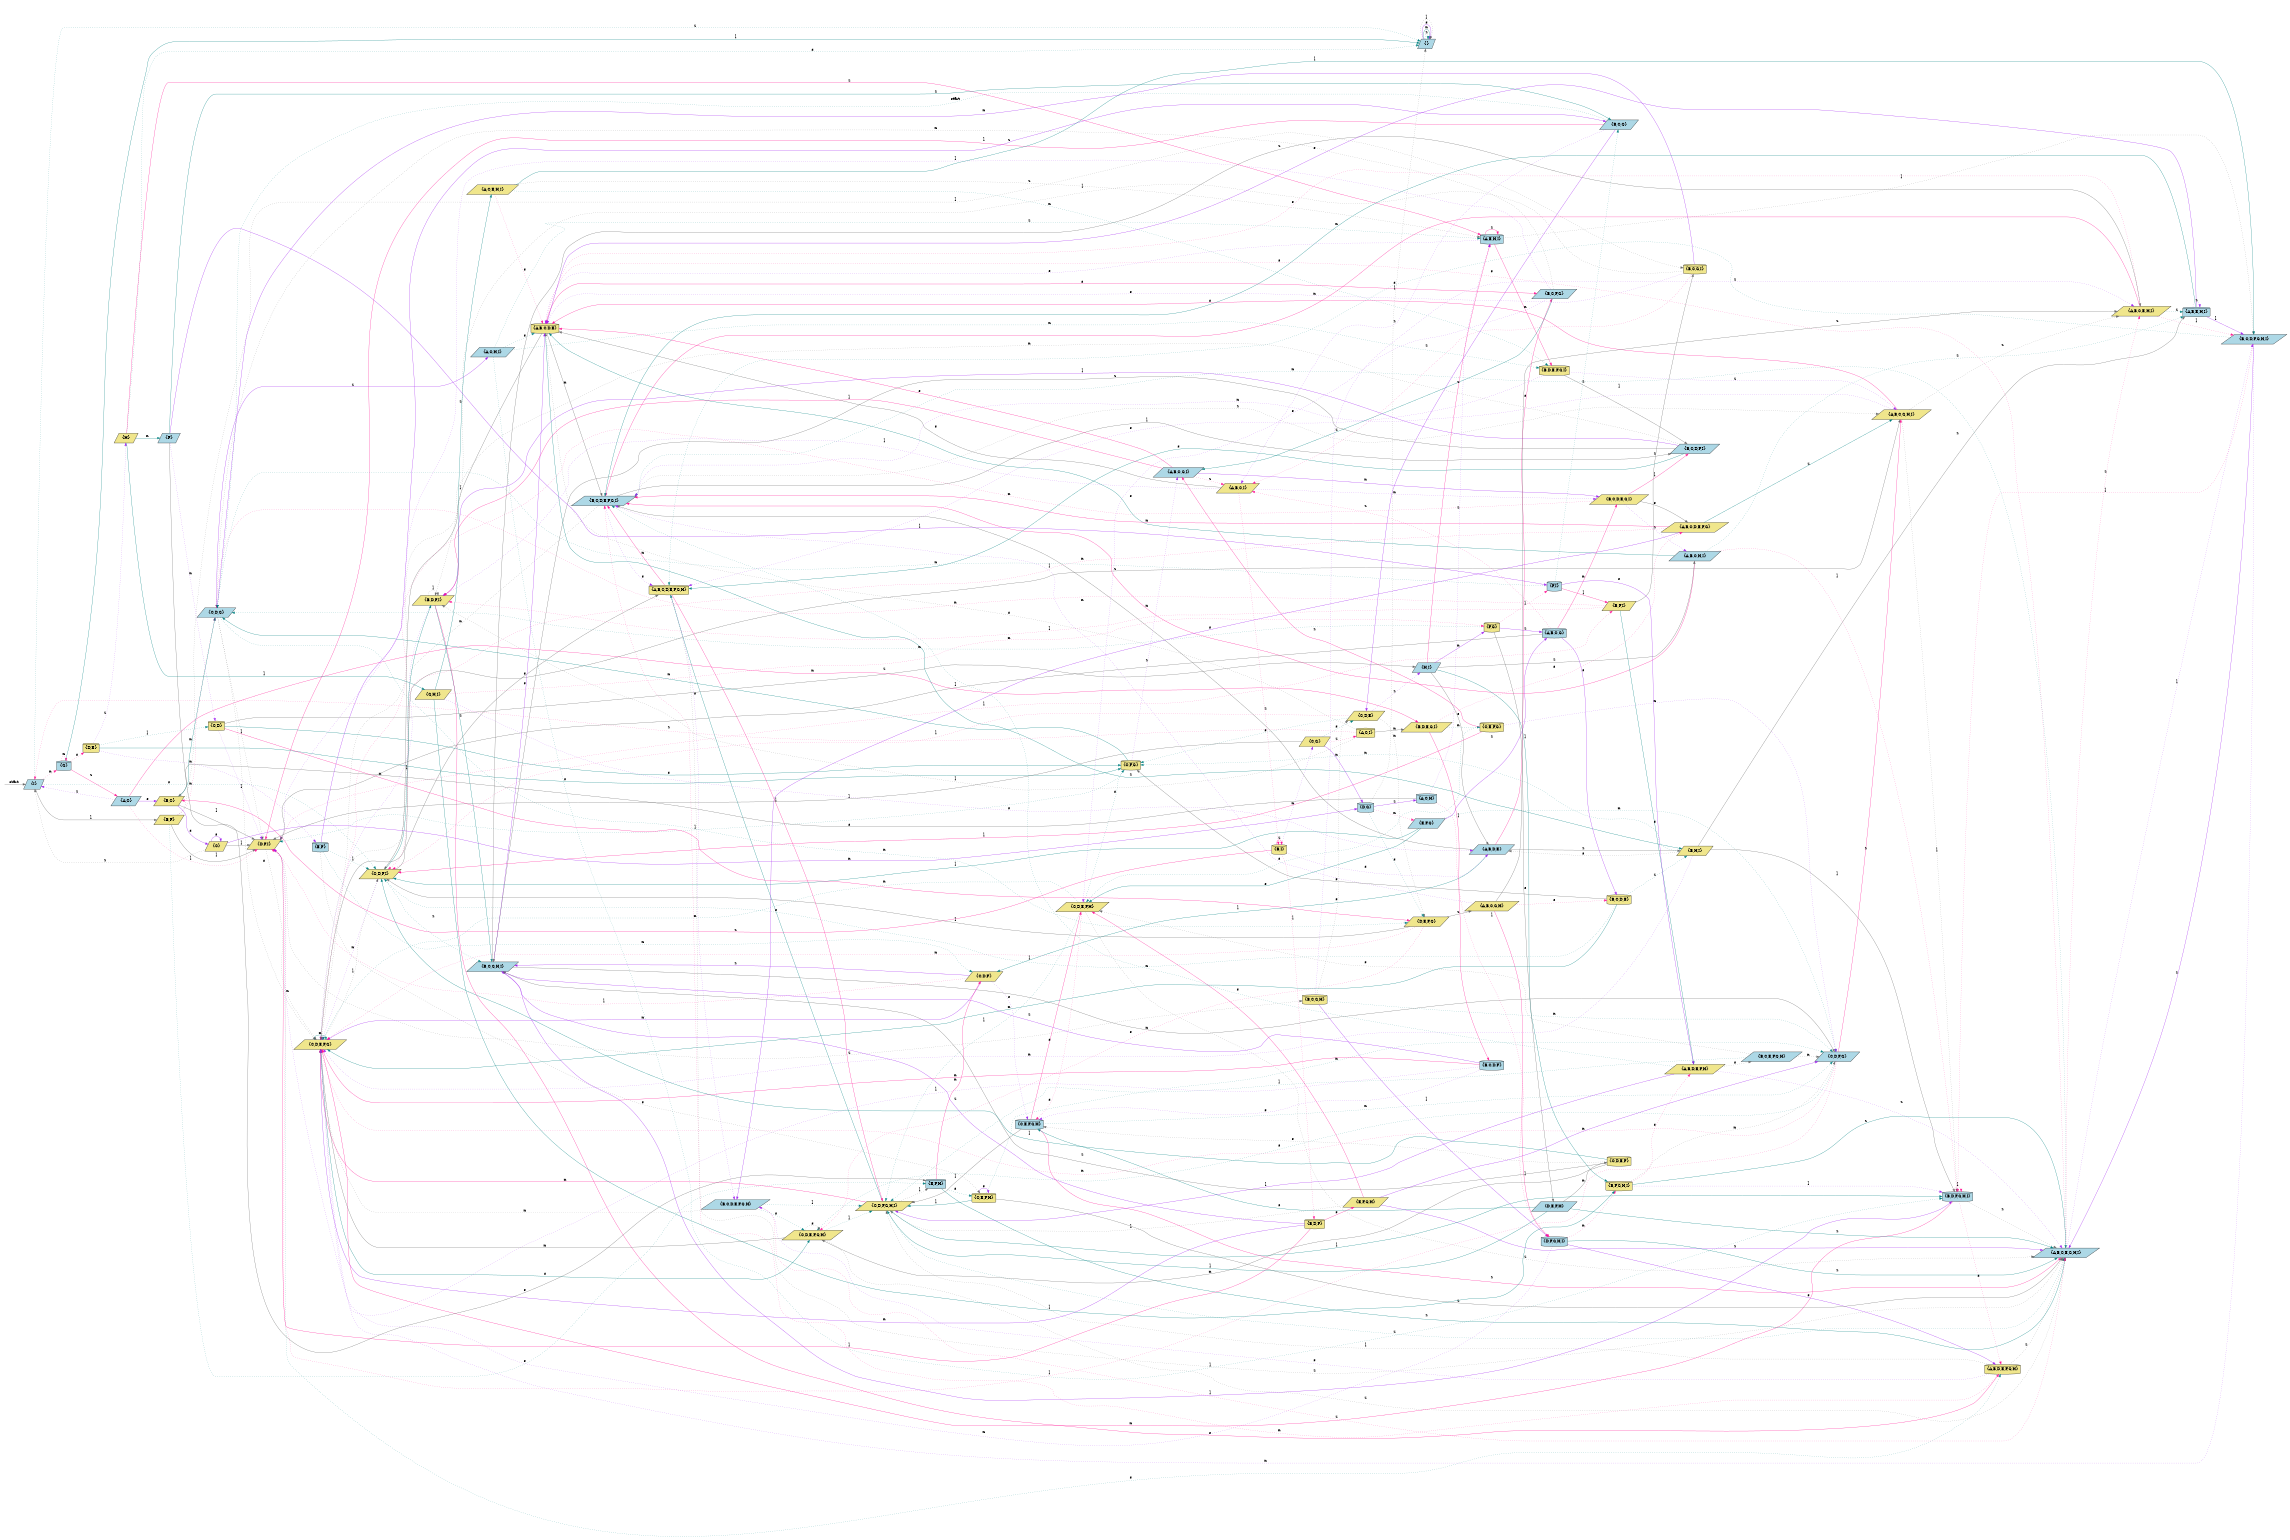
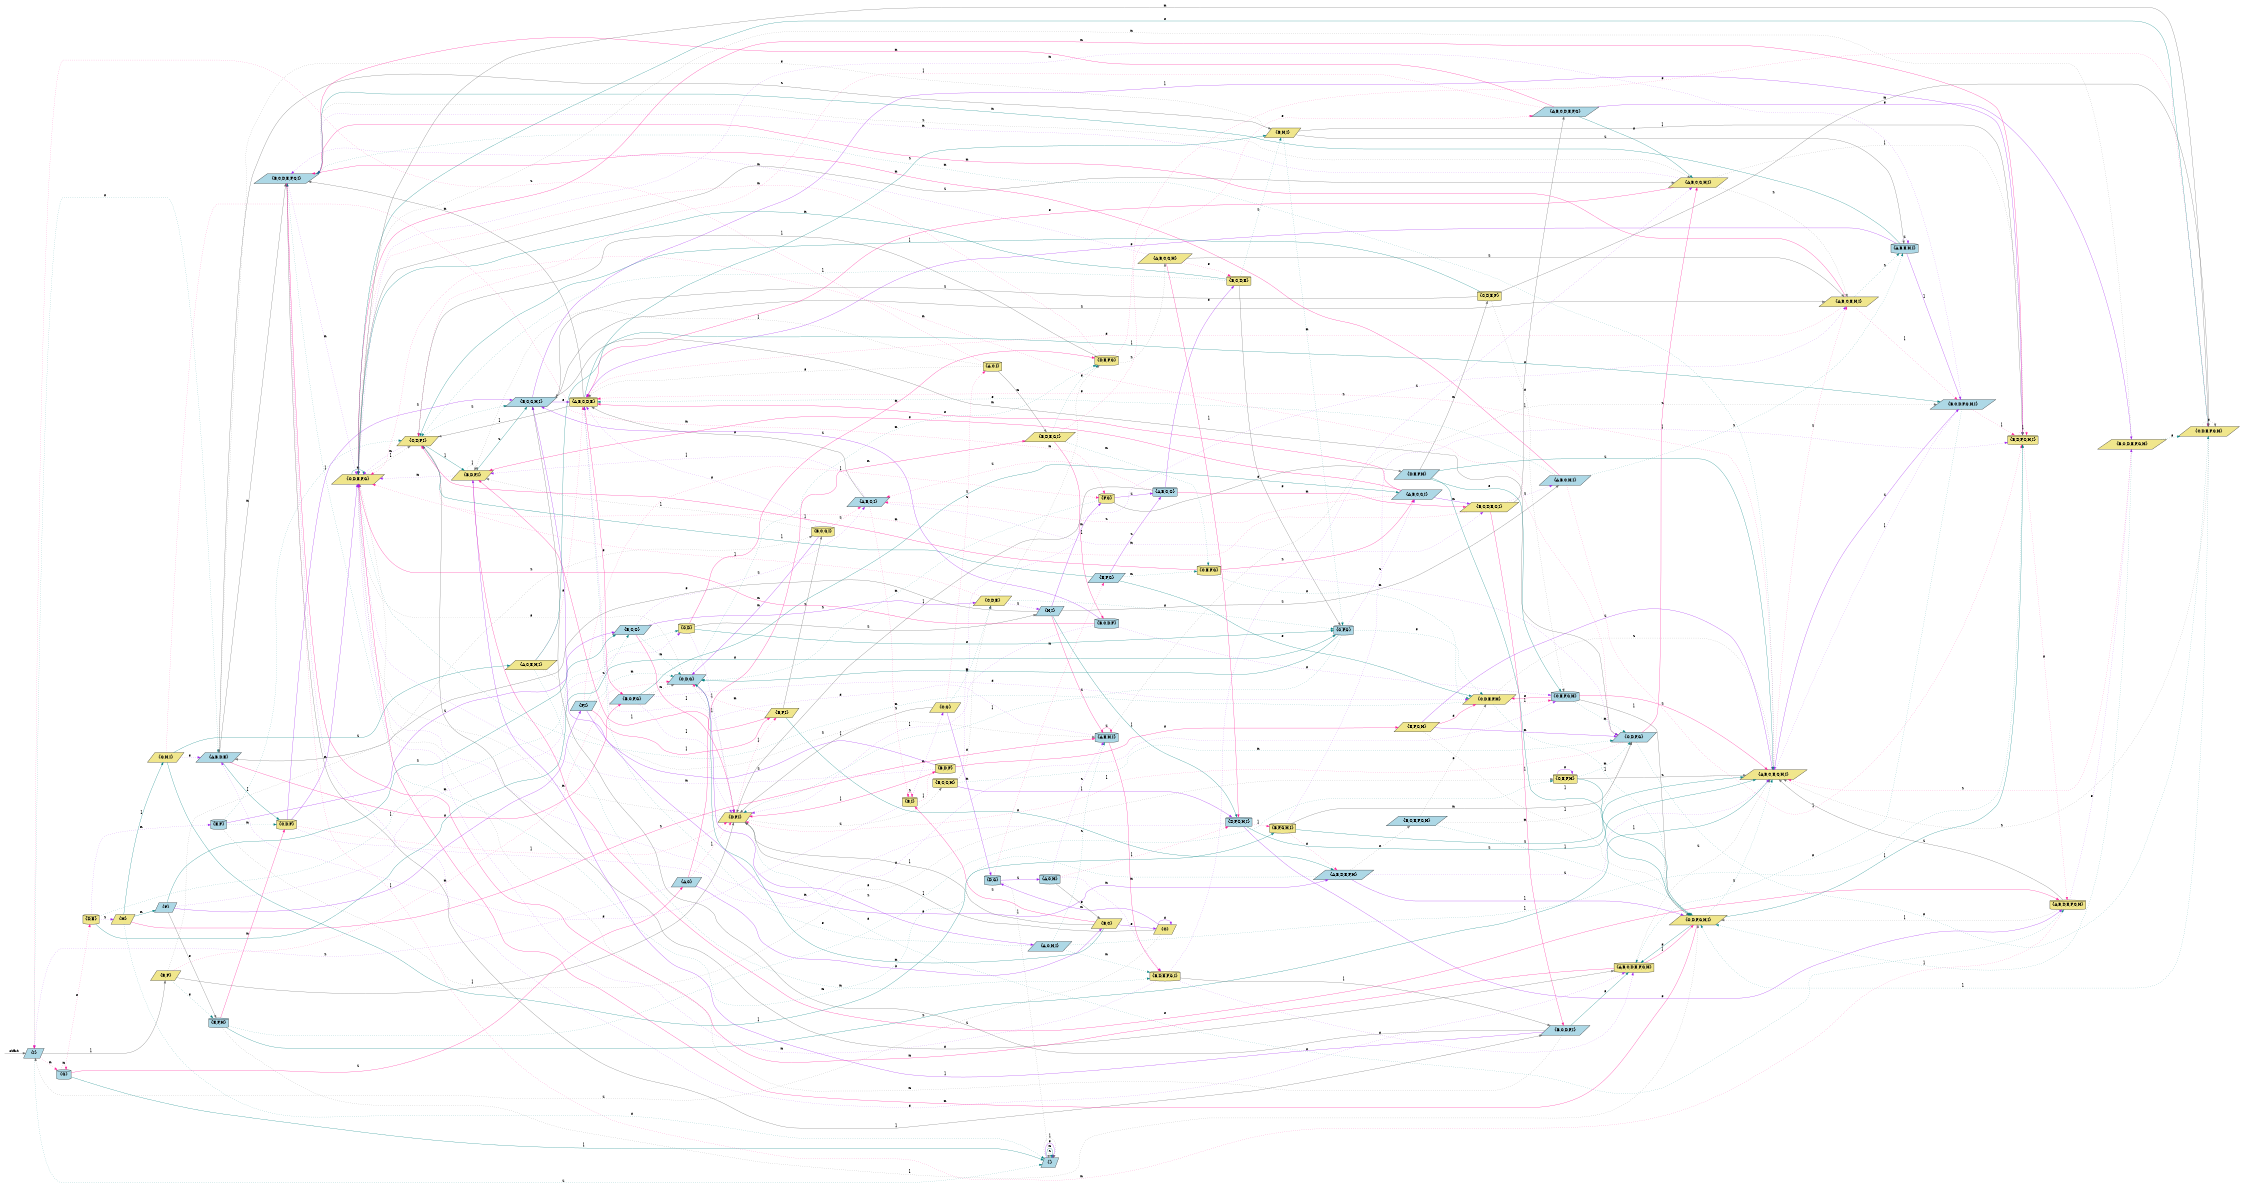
edge "{B,C,G}" -> "{C,D,G}": label "start" -> "n"
edge "{B,F}" -> "{B,C,G,I}": label "l" -> "z"
edge "{B,C,G}" -> "{C,D,E}": label "s" -> "z"
edge "{A,B,C,G,I}" -> "{B,D,F,I}": label "l" -> "s"
edge "{A,B,C,D,E,F,G}" -> "{A,B,C,G,H,I}": label "z" -> "s"
edge "{A,B,C,H,I}" -> "{A,B,C,D,E}": style solid -> dotted
node "{A,B,C,I}": fillcolor khaki -> lightblue
node "{A,B,C,D,E,F,G}": fillcolor khaki -> lightblue
node "{F,I}": shape cylinder -> parallelogram
edge "{F,G}" -> "{F,I}": reversed
edge "{B,F,I}" -> "{B,D,F,I}": style dotted -> solid
edge "{B,C,D,E,F,G,I}" -> "{C,D,E,F,G}": color gray40 -> purple
node "{C,F,G}": fillcolor khaki -> lightblue
edge "{I}" -> "{C,D,F,I}": now "{I}" -> "{A,B,D,E}"
edge "{E,F,G}" -> "{C,D,F,G}": now "{E,F,G}" -> "{C,E,F,G}"
edge "{C,D,E,F,H}" -> "{C,F,G}": reversed
edge "{D,G}" -> "{D,E,F,G}": now "{B,D,E,G,I}" -> "{D,E,F,G}"
edge "{A,C,H}" -> "{B,D,E,F,G,I}": added, label "n"
edge "{H,I}" -> "{B,F,G,H,I}": now "{H,I}" -> "{D,F,G,H,I}"
edge "{D,E,F,G}" -> "{A,B,C,G,H}": style solid -> dotted
node "{D,E,F,G}": shape parallelogram -> cylinder
edge "{B,I}" -> "{B,C}": reversed
edge "{A,B,C,D,E,F,G,H}" -> "{B,C,D,E,F,G,H}": removed, label "s"
node "{C,D,F}": shape parallelogram -> cylinder
edge "{B,H,I}" -> "{C,D,E,F,G}": now "{B,D,E,F,G,I}" -> "{C,D,E,F,G}"
node "{A,B,D,E,F,H}": fillcolor khaki -> lightblue
edge "{C,D,E,F,H}" -> "{C,E,F,G,H}": label "s" -> "l"
edge "{B,F,G,H,I}" -> "{C,D,F,G}": style dotted -> solid
edge "{C,D,F,G,H,I}" -> "{E,F,H}": reversed
node "{B,D,F,G,H,I}": fillcolor lightblue -> khaki
node "{B,C,D,E,F,G,H}": fillcolor lightblue -> khaki
edge "{B,D,F,G,H,I}" -> "{A,B,C,E,G,H,I}": removed, label "z"
edge "{D,F,G,H,I}" -> "{B,F,G,H,I}": label "n" -> "l"
node "{A,B,C,E,G,H,I}": fillcolor lightblue -> khaki
edge "{B,D,F}" -> "{C,D,E,F,G}": style solid -> dotted
edge "{A,B,D,E,F,G,H}" -> "{A,B,C,E,G,H,I}": style dotted -> solid
